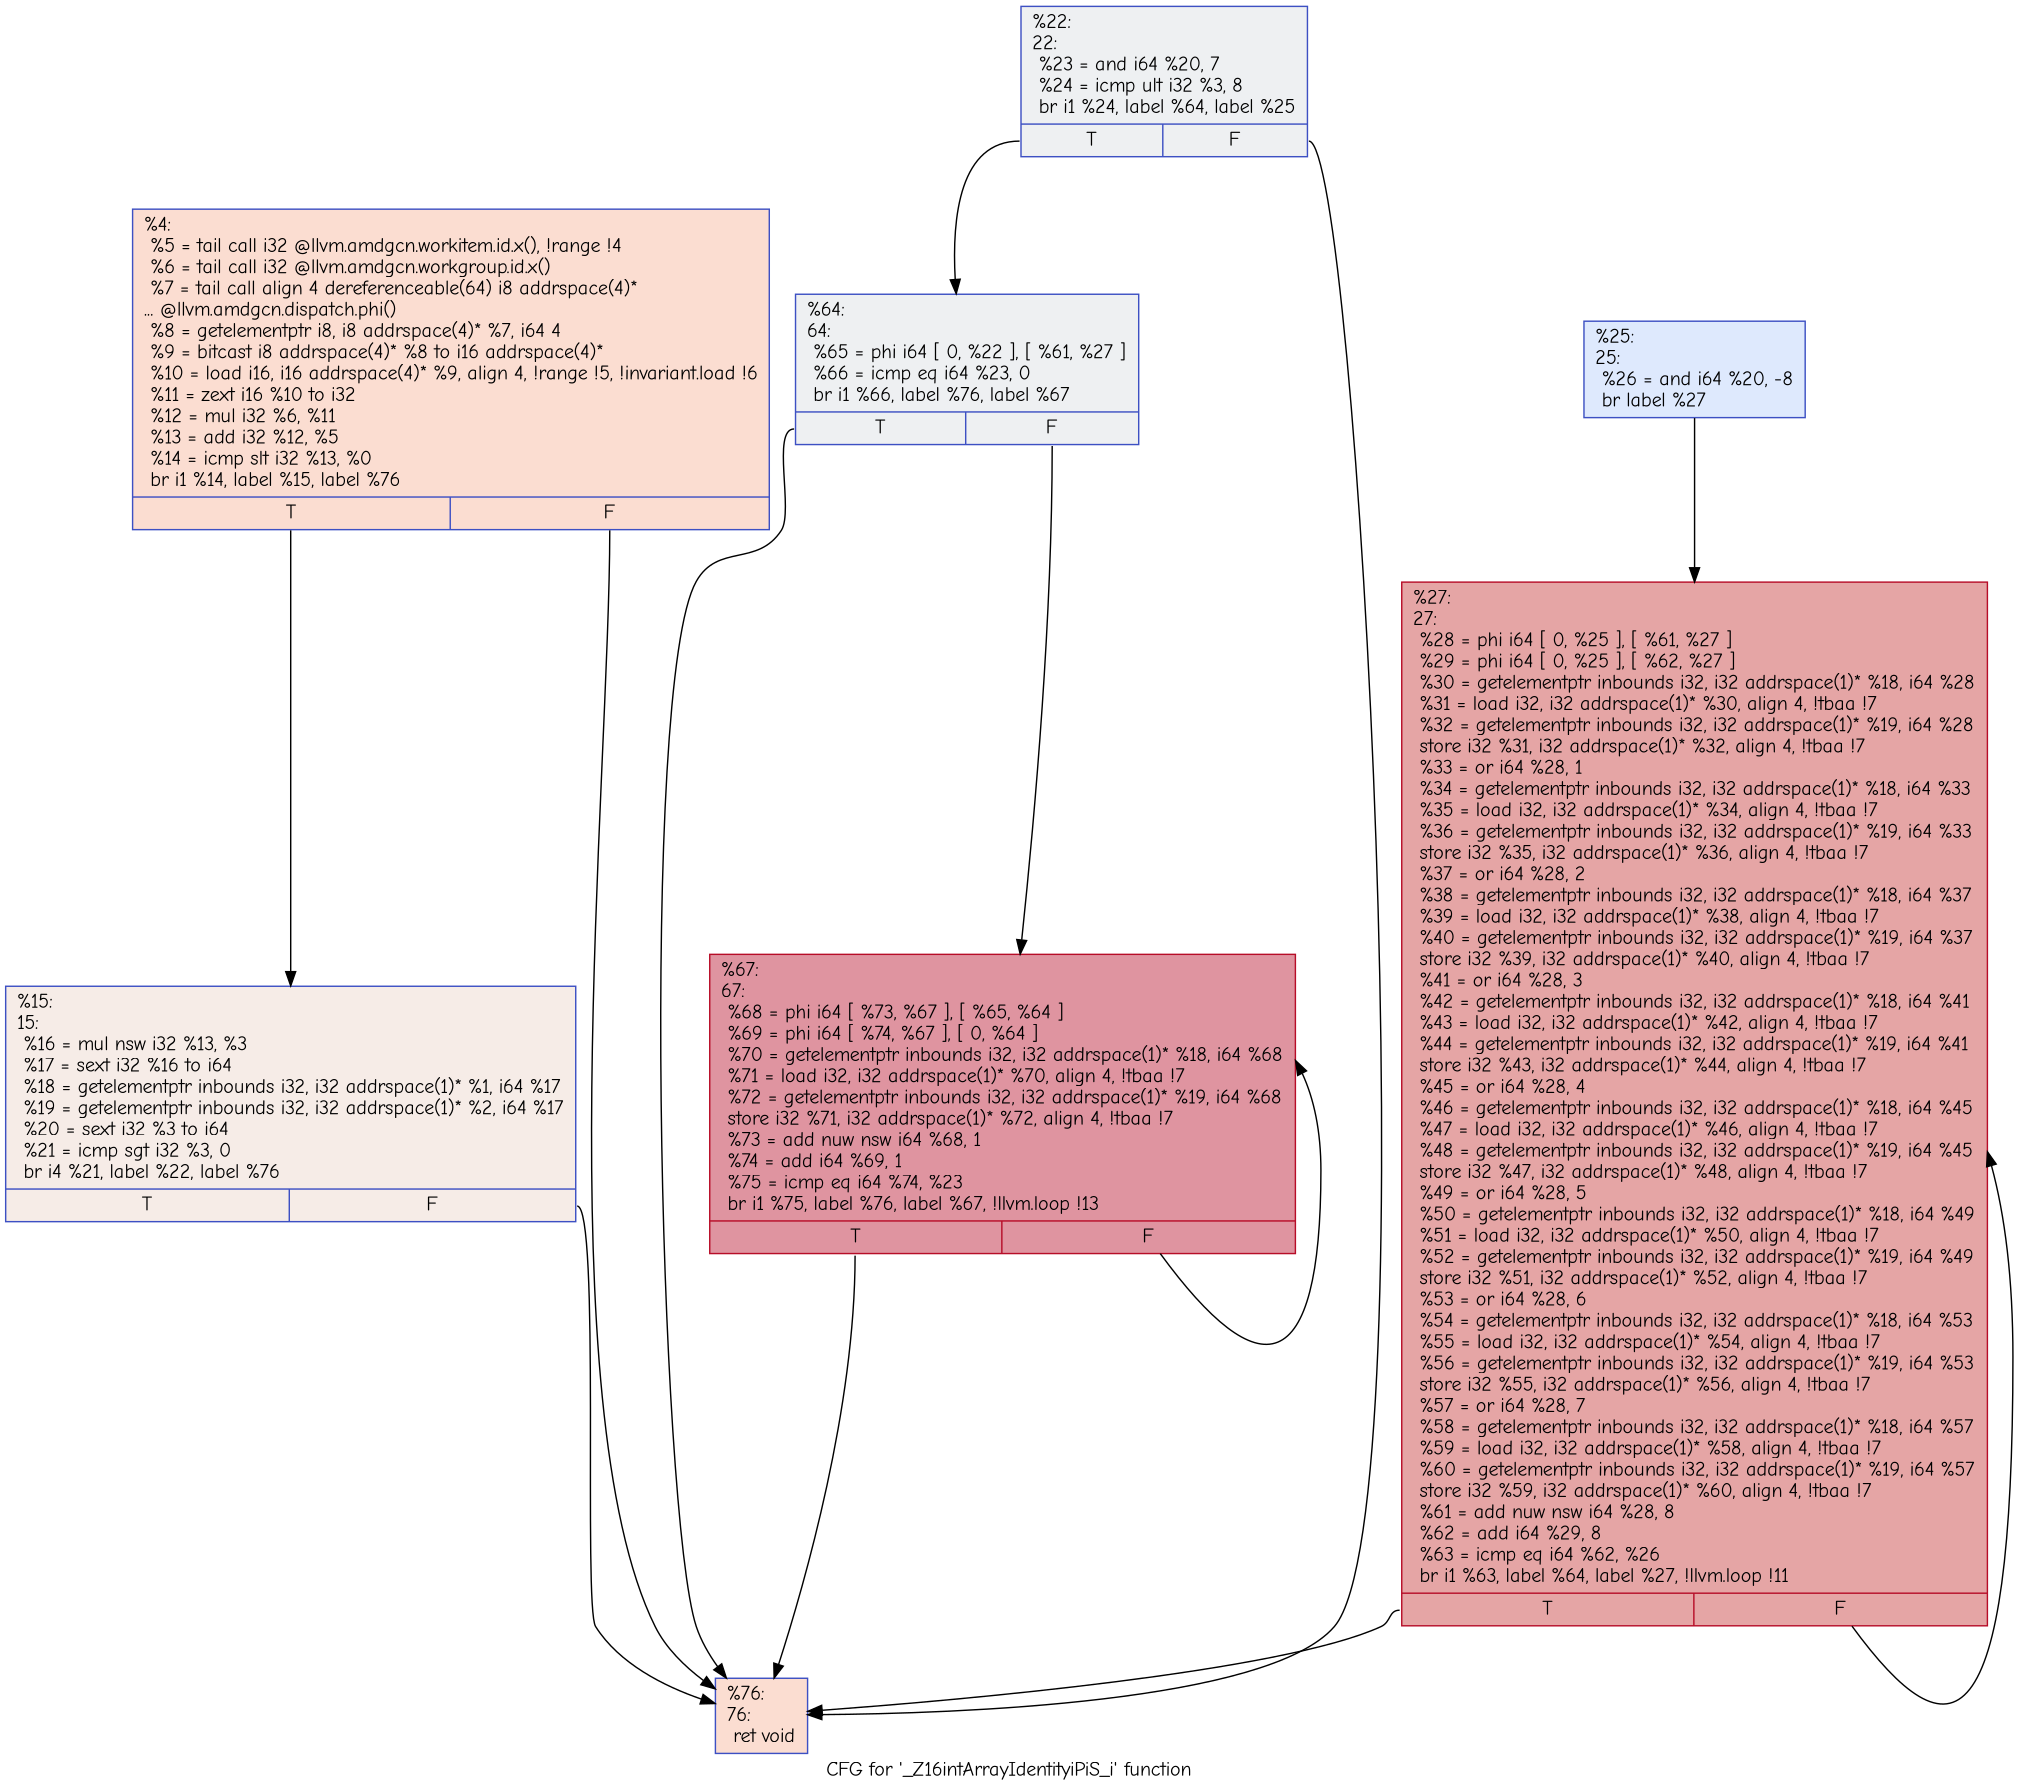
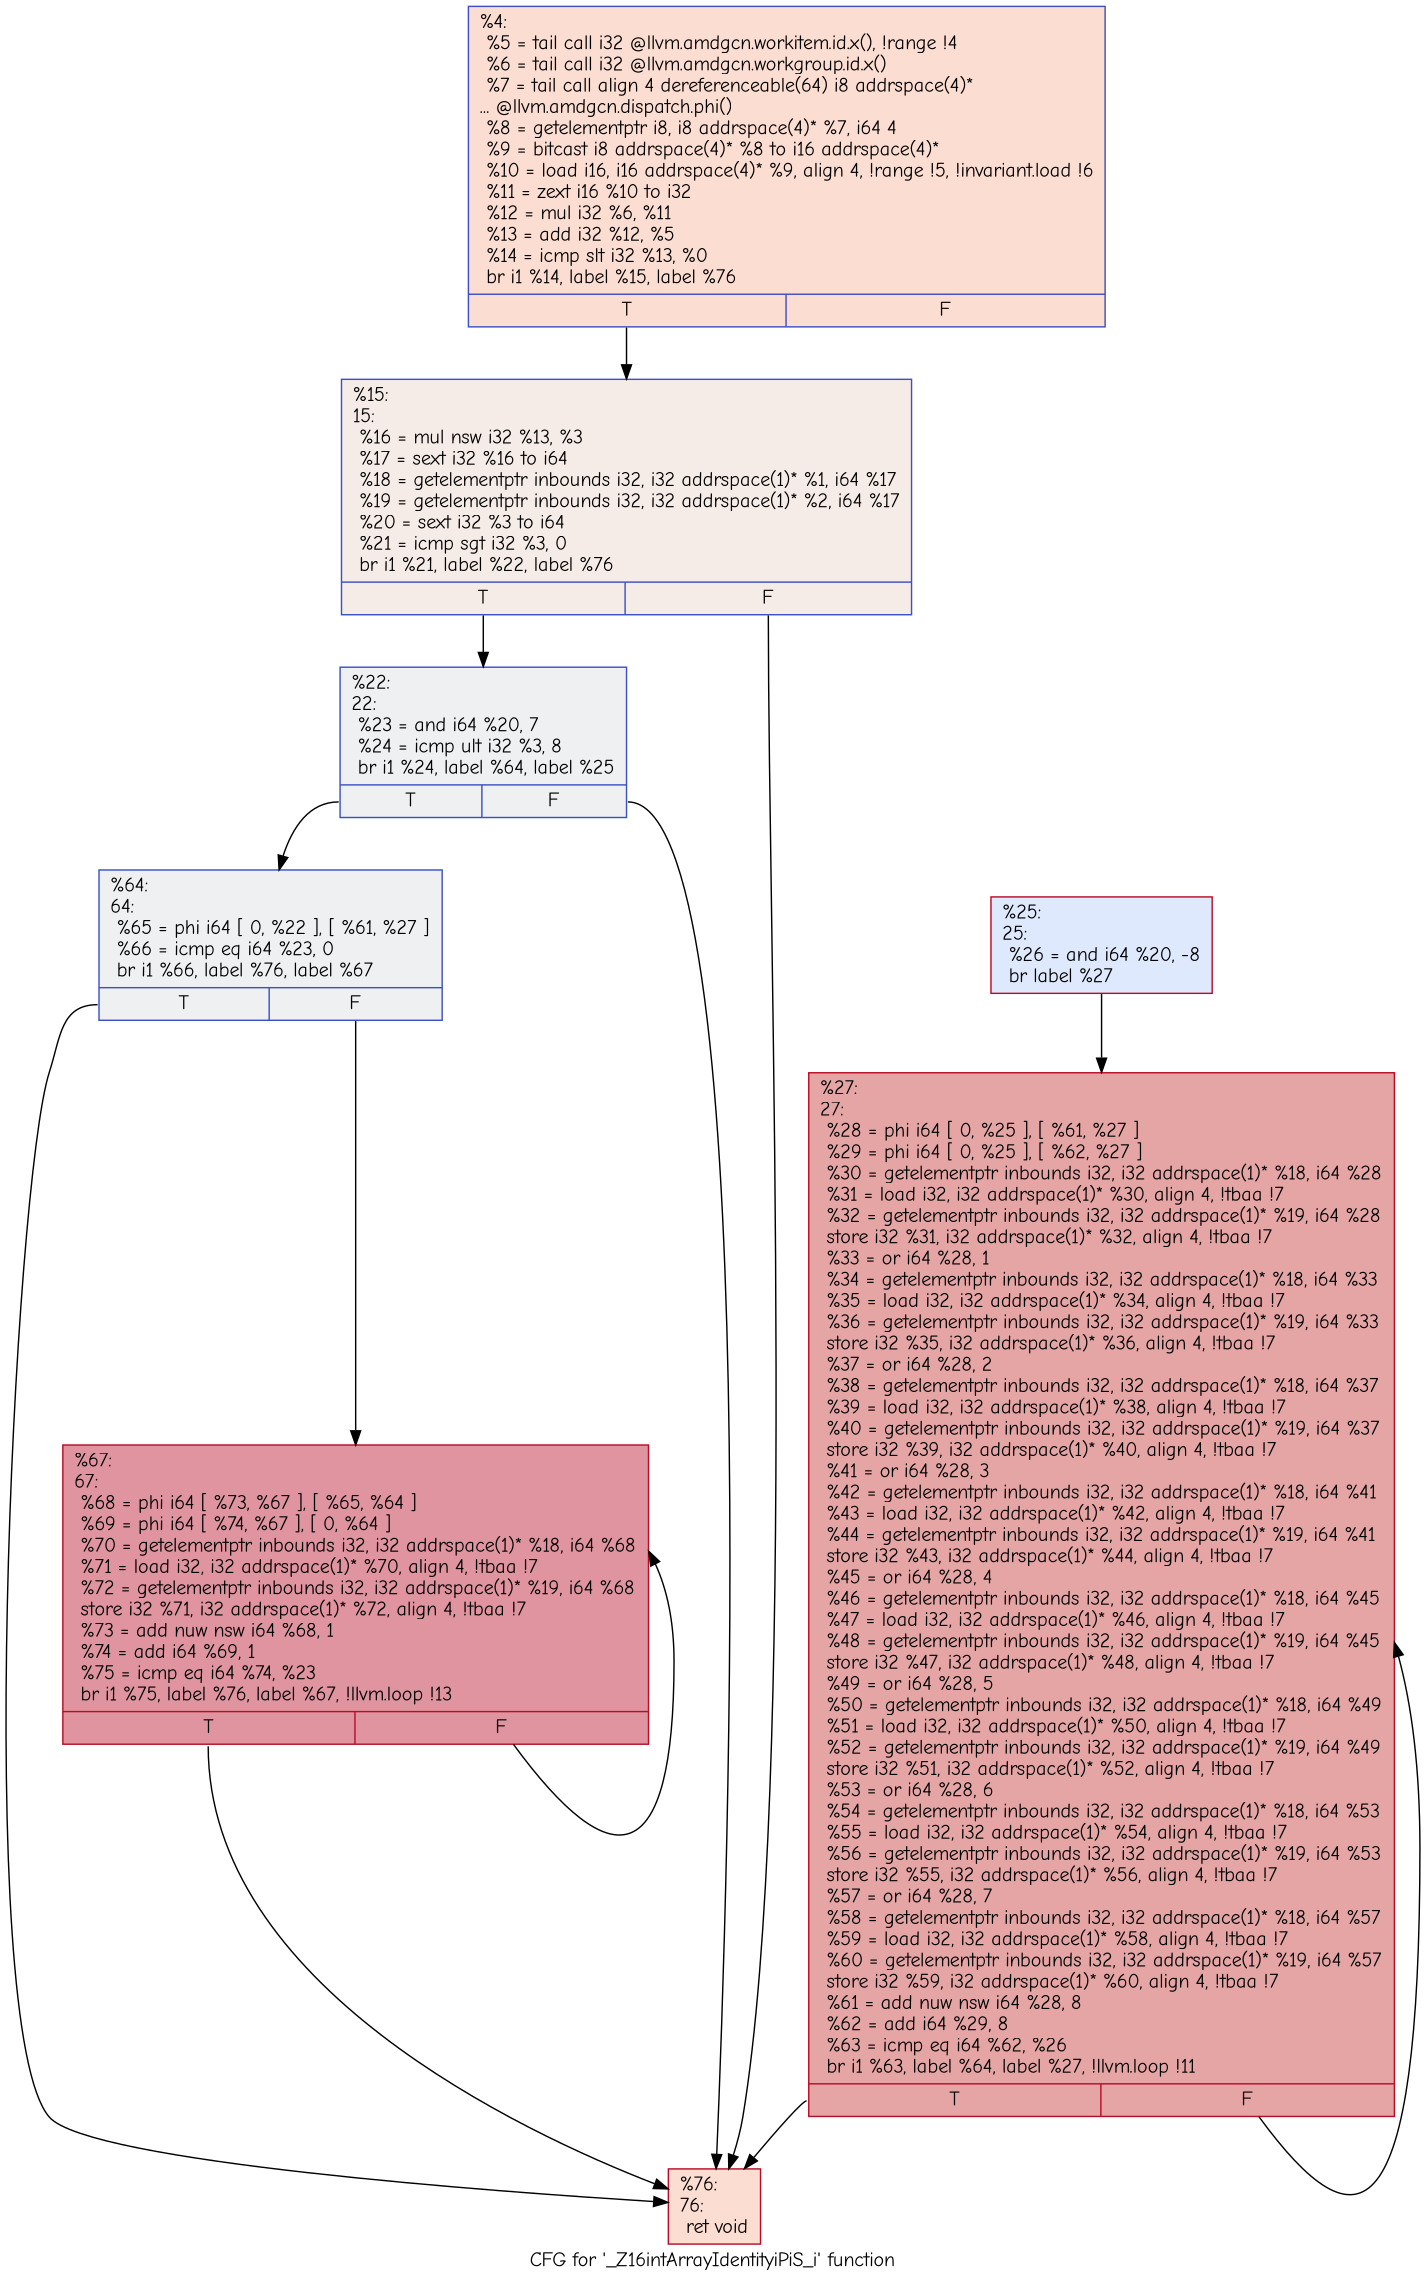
node "%25:": color #3d50c3ff -> #b70d28ff
edge "%15:" -> "%22:": added
edge "%4:" -> "%76:": removed
node "%15:": text "br i4 %21, label %22, label %76" -> "br i1 %21, label %22, label %76"
node "%76:": color #3d50c3ff -> #b70d28ff
